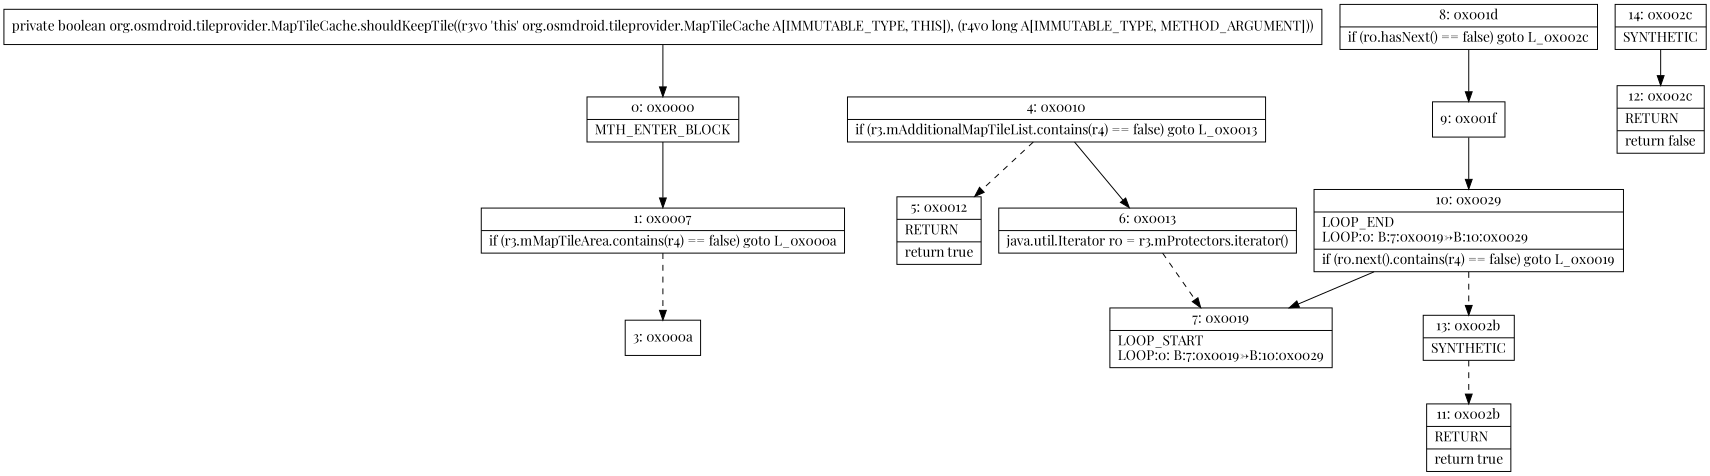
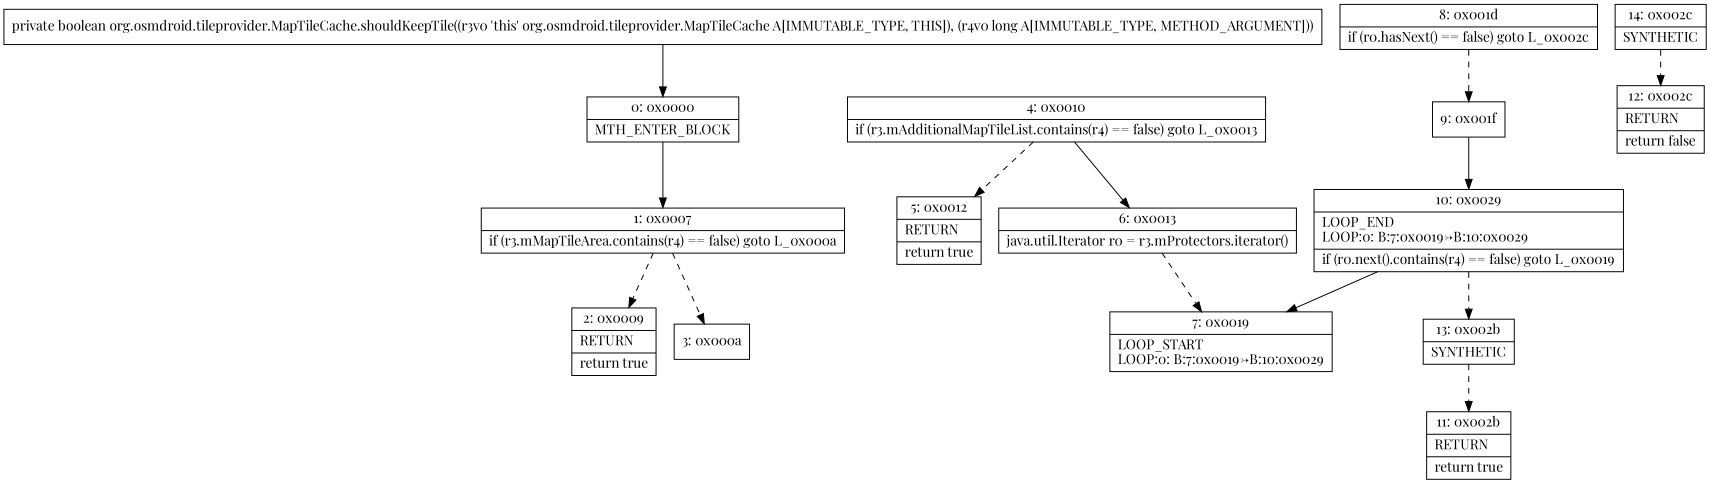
edge "14: 0x002c" -> "12: 0x002c": style solid -> dashed
edge "8: 0x001d" -> "9: 0x001f": style solid -> dashed
node "2: 0x0009": added
